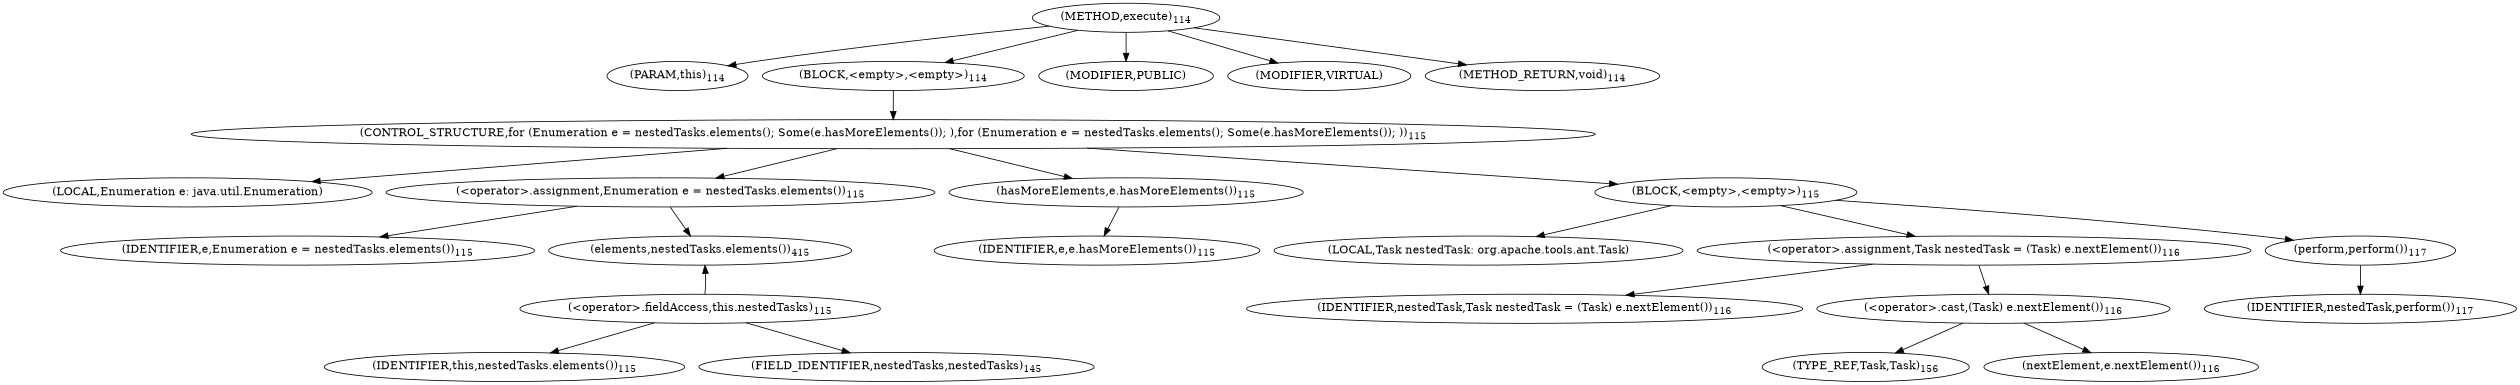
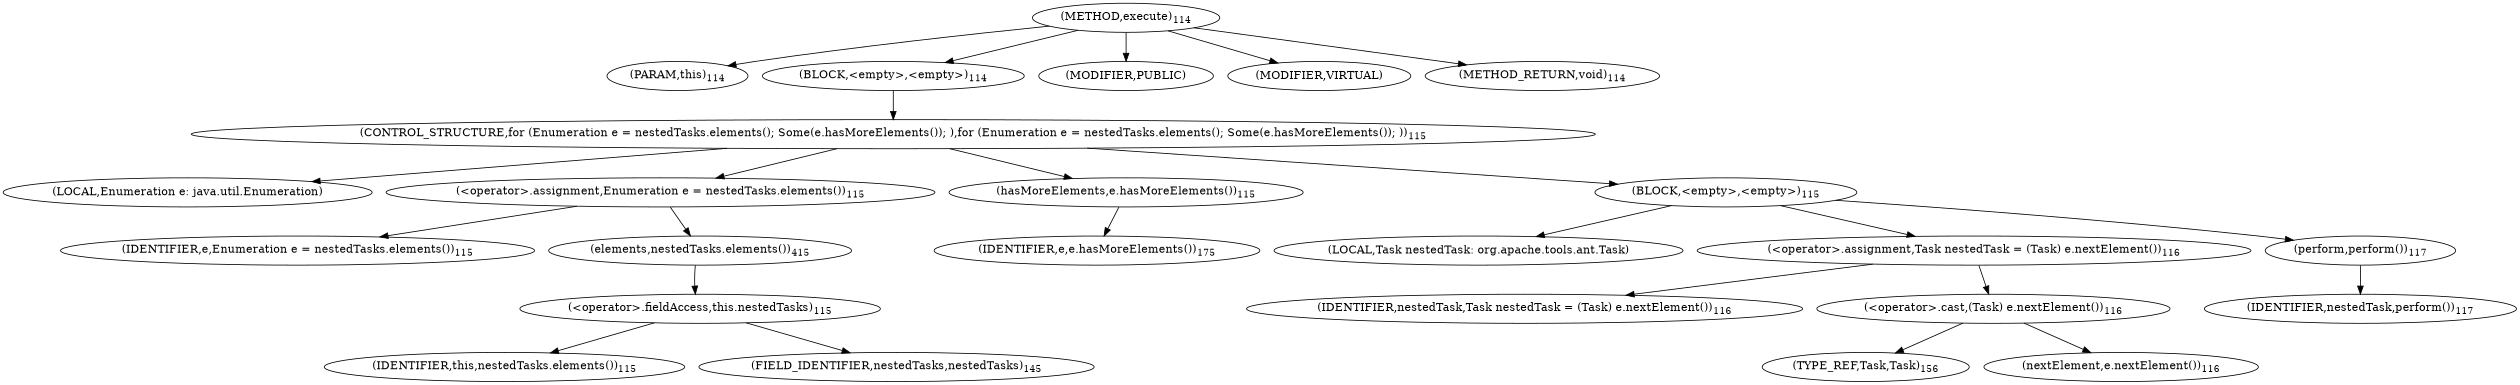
node "(IDENTIFIER,e,e.hasMoreElements())": text "115" -> "175"
edge "(<operator>.fieldAccess,this.nestedTasks)" -> "(elements,nestedTasks.elements())": reversed
